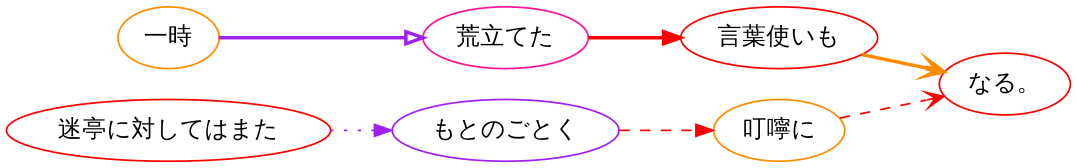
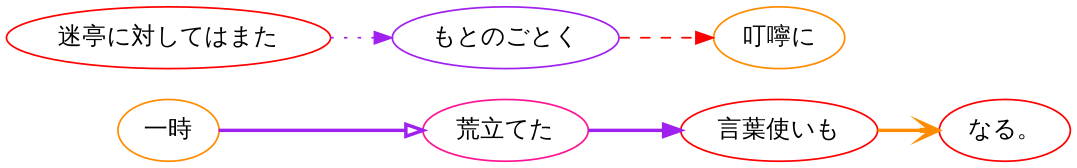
edge "荒立てた" -> "言葉使いも": color red -> purple
edge "叮嚀に" -> "なる。": removed
